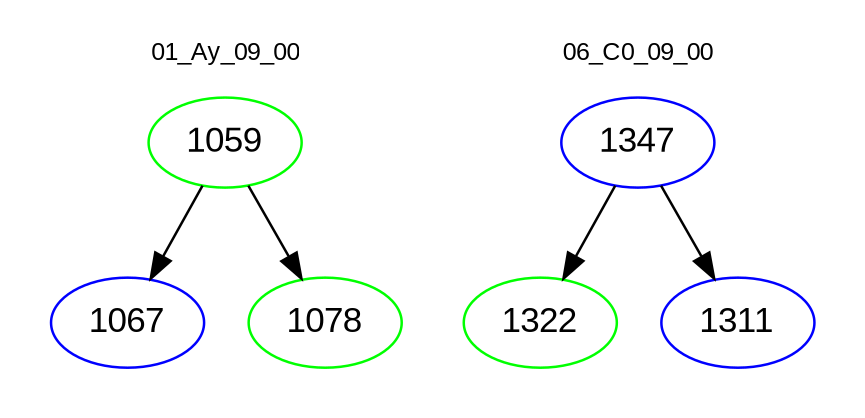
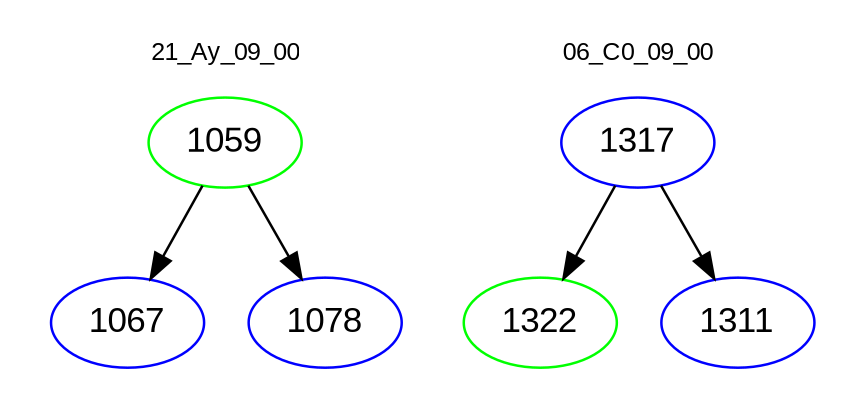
cluster "01_Ay_09_00": label "01_Ay_09_00" -> "21_Ay_09_00"
node "1347": label "1347" -> "1317"
node "1078": color green -> blue
